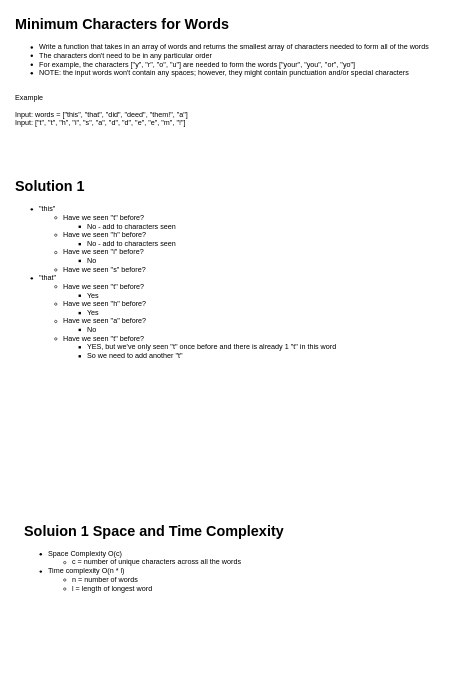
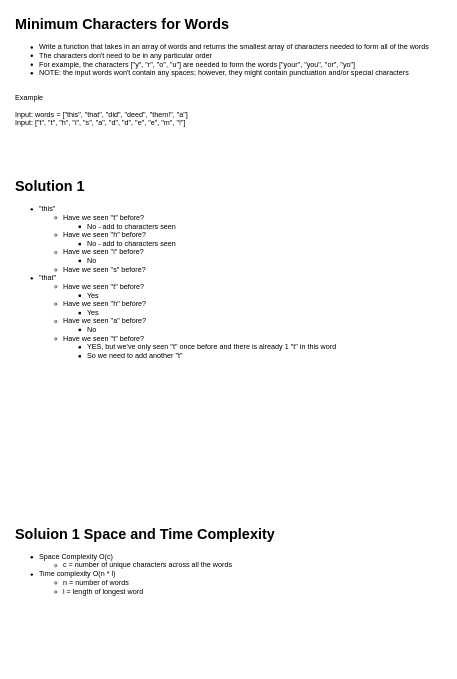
node "Soluion 1 Space and Time Complexity Space Complexity O(c) c = number of unique characters across all the words Time complexity O(n * l) n = number of words l = length of longest word": moved (222, 591) -> (213, 594)
